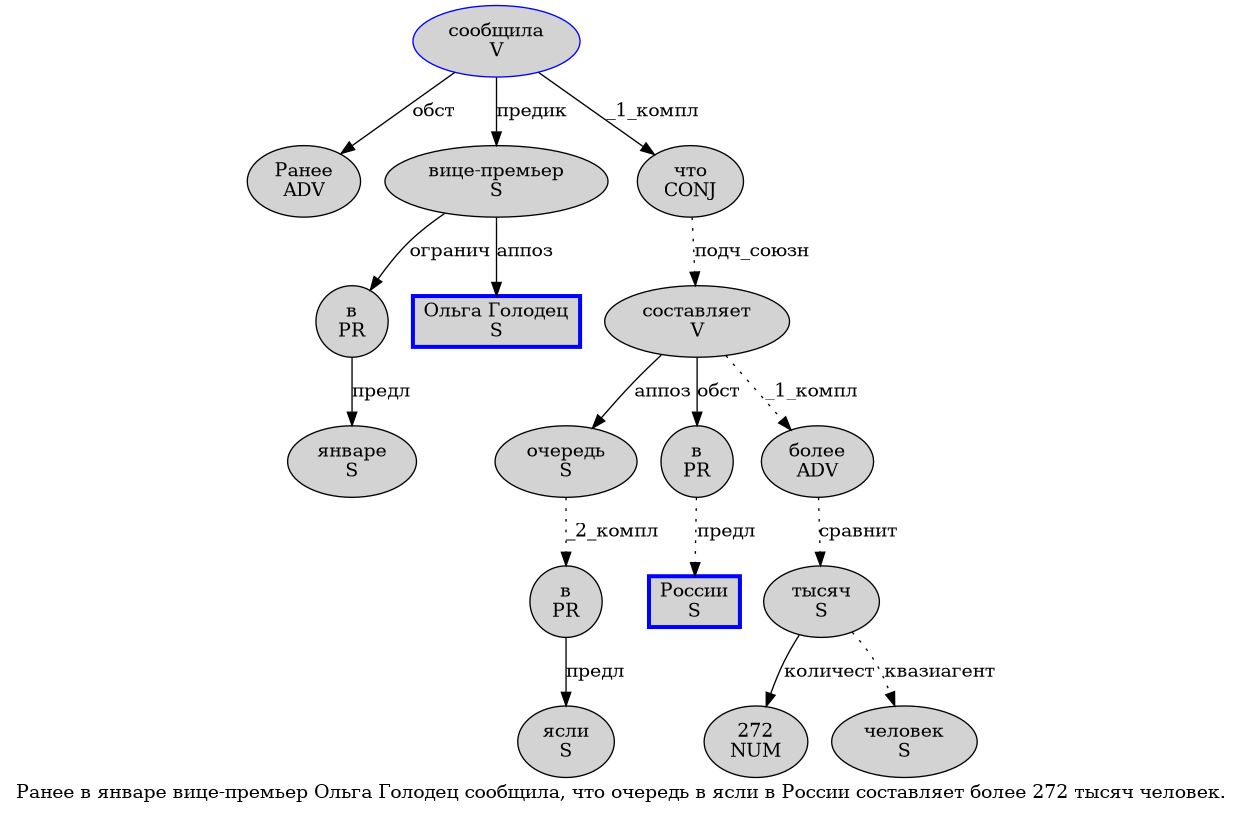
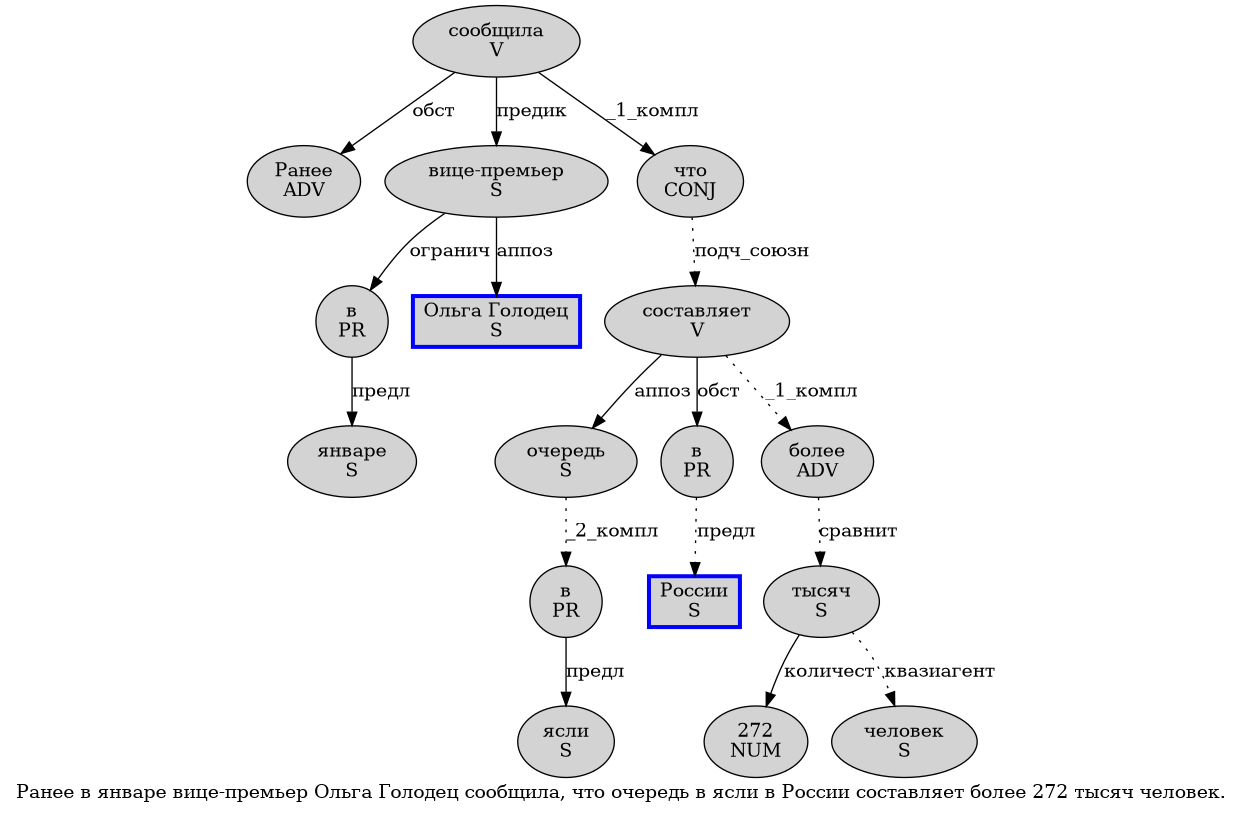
node "сообщила V": color blue -> black
